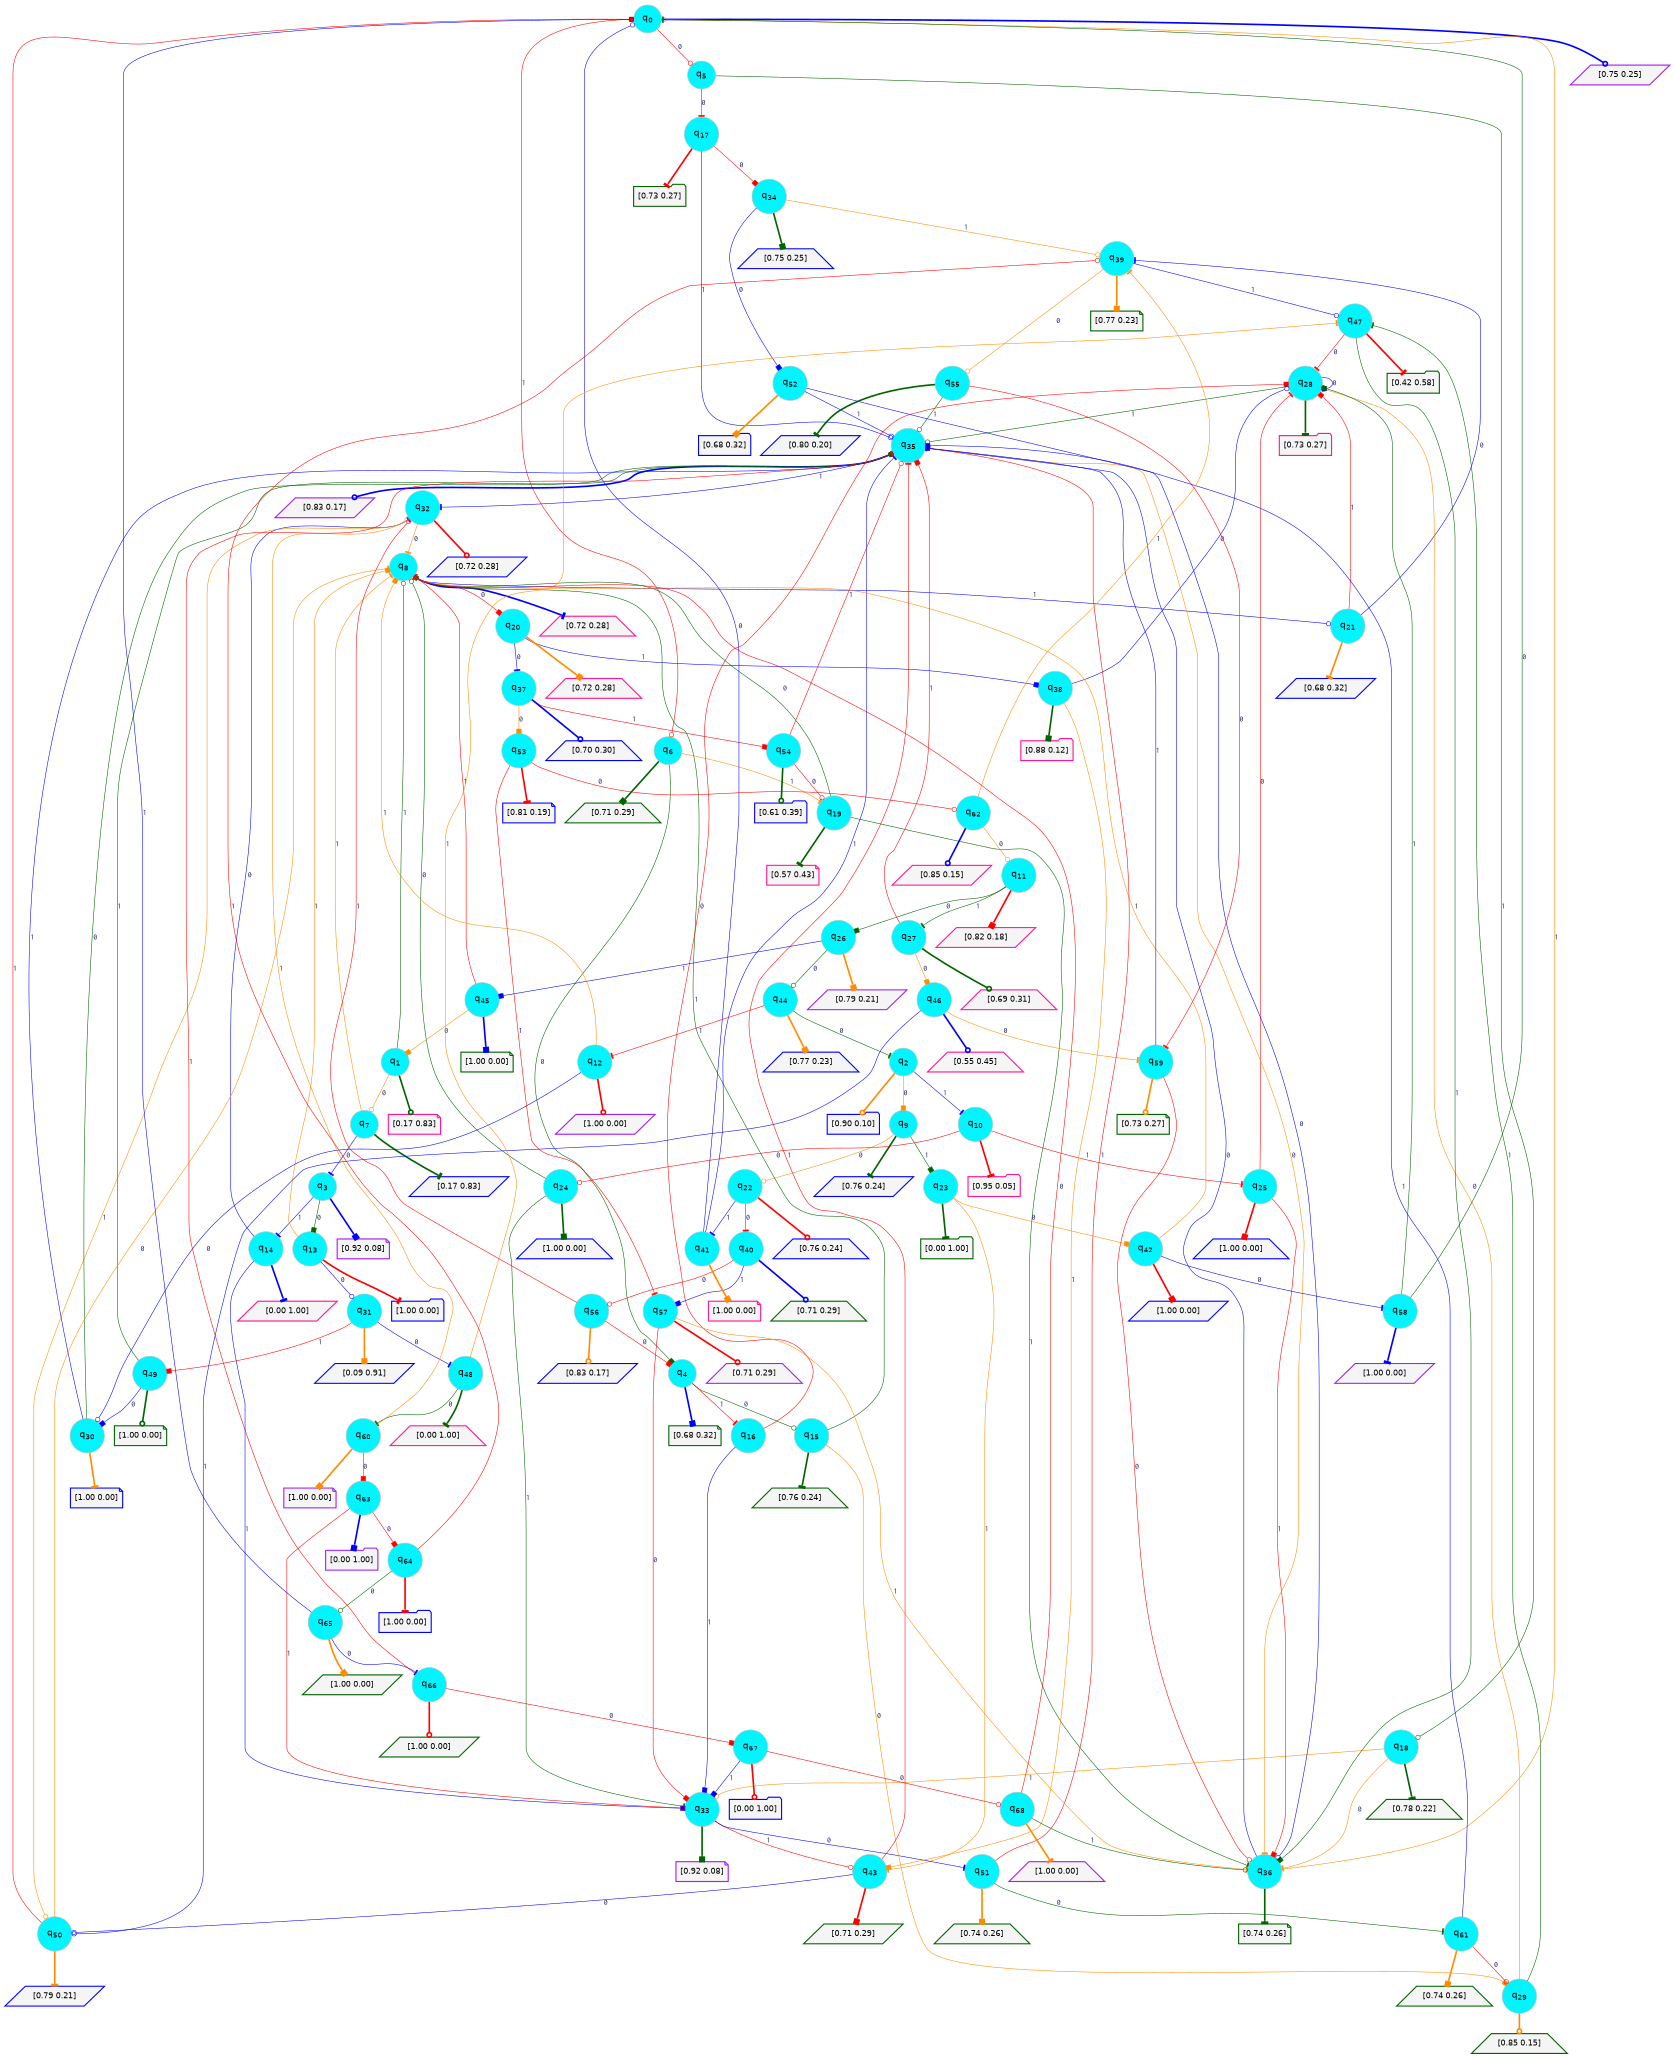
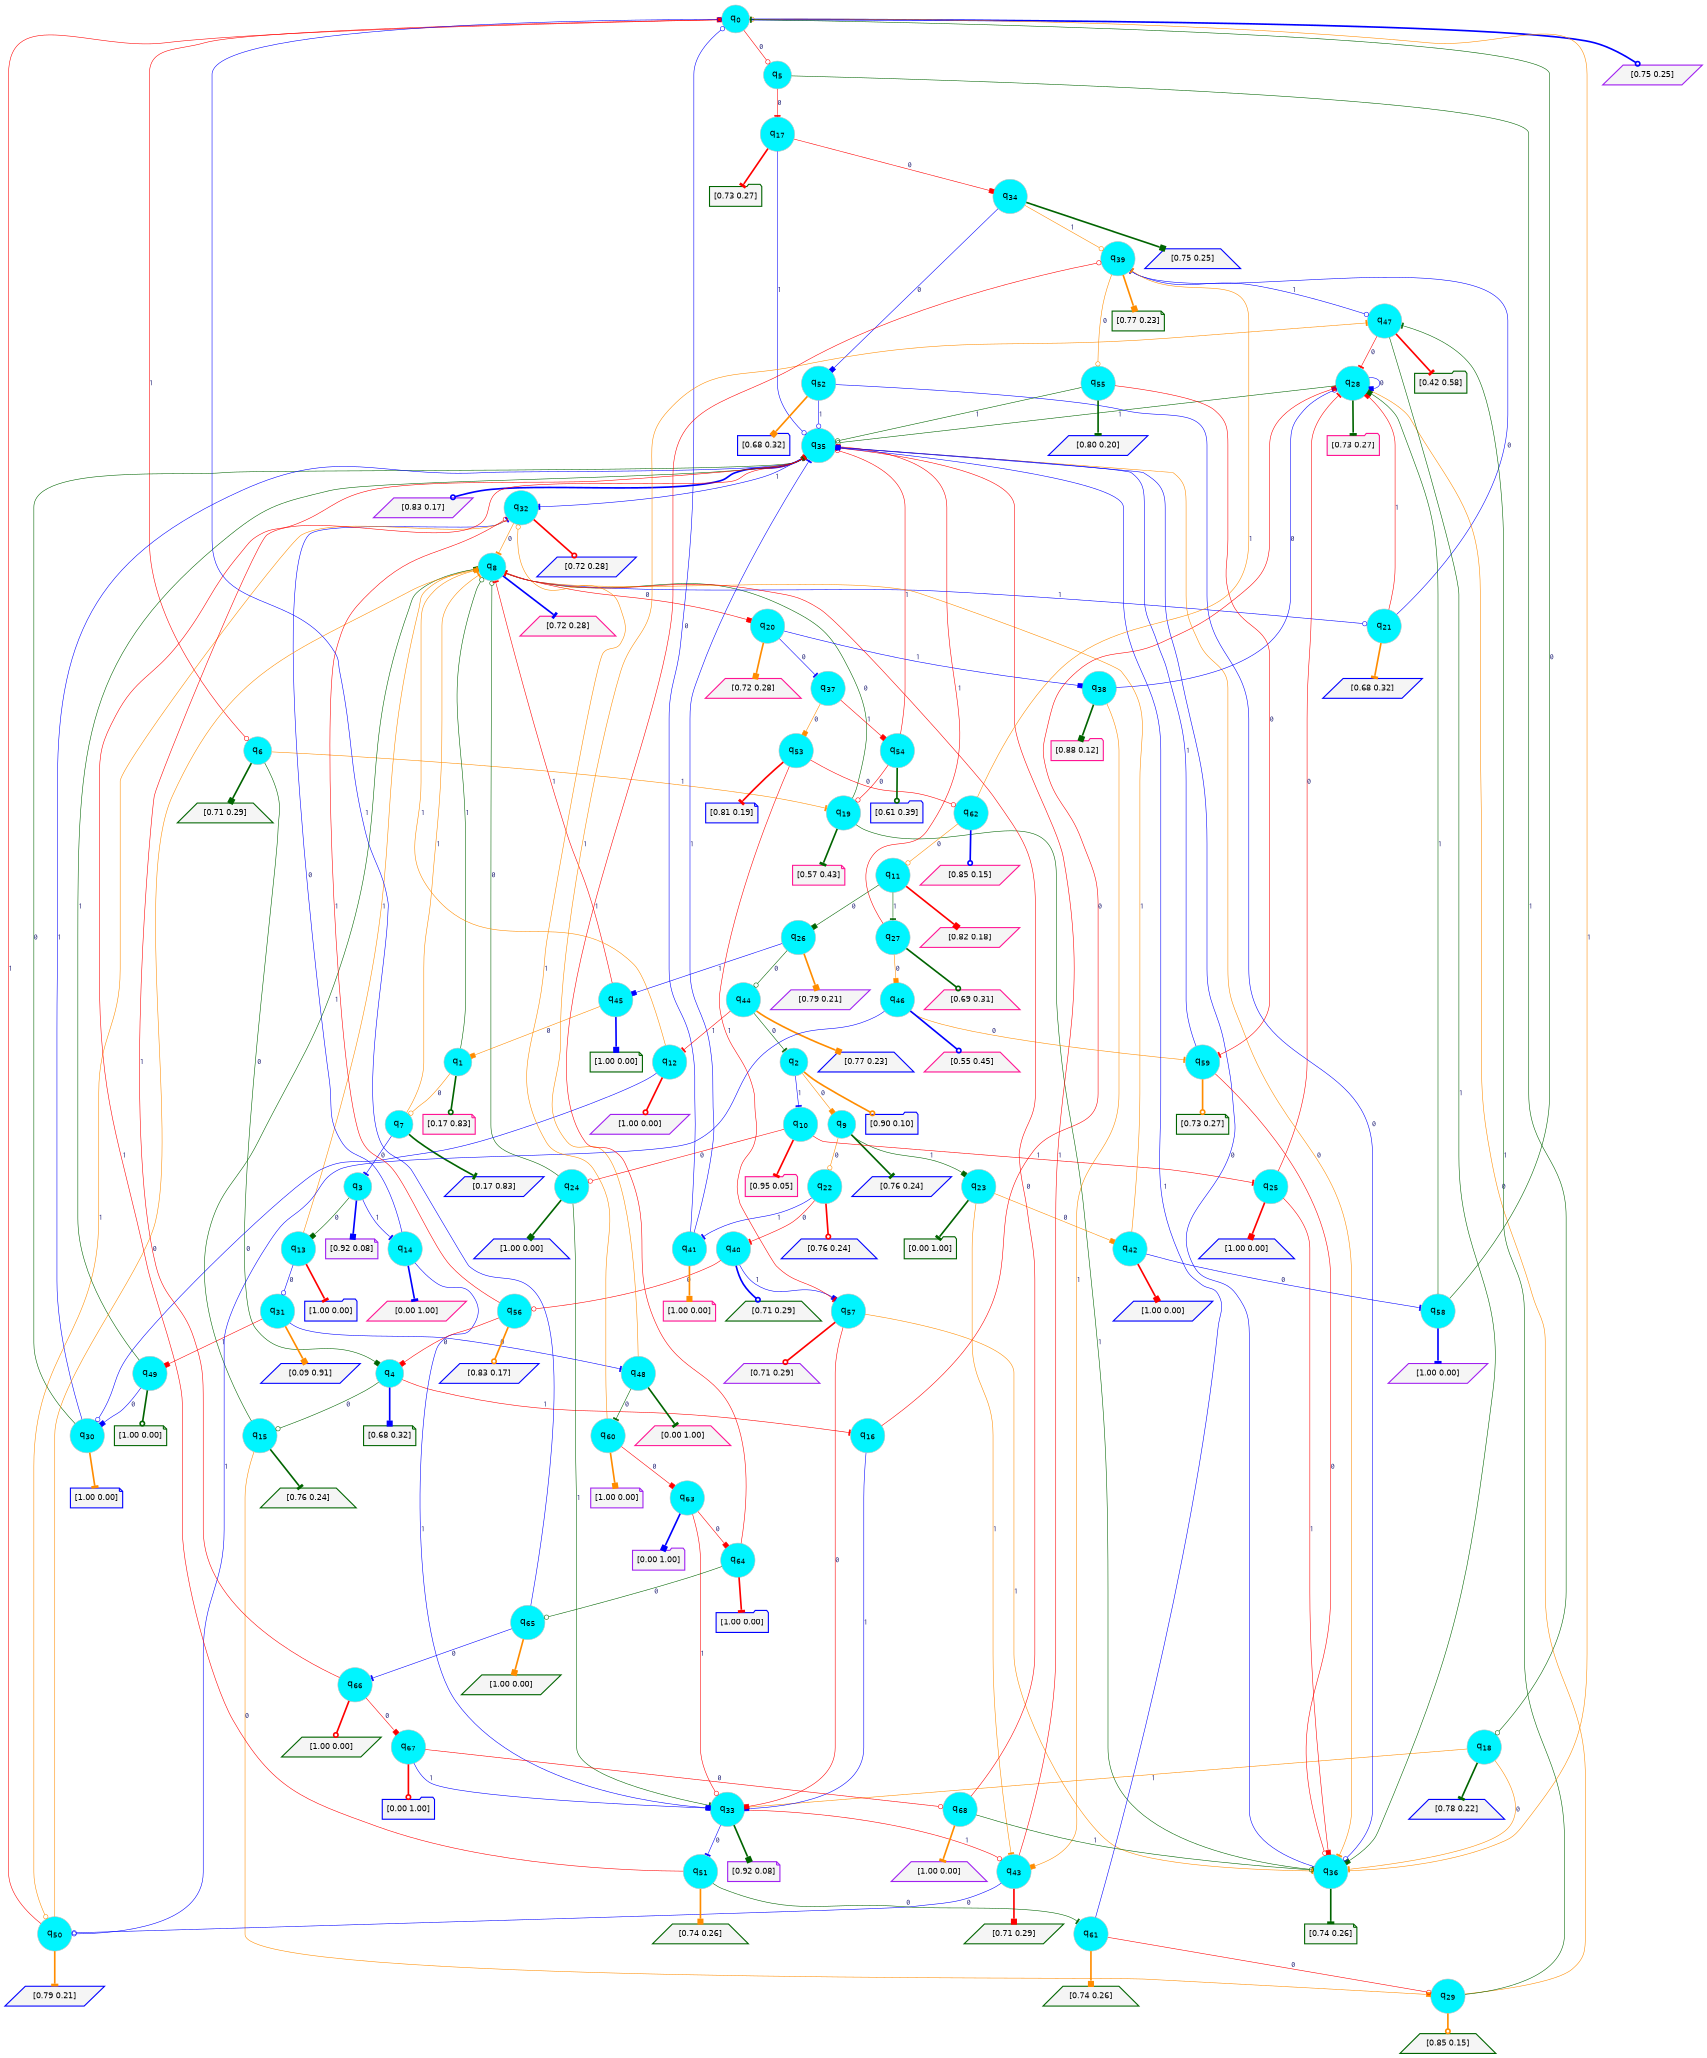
node "[0.70 0.30]": removed
node "[0.78 0.22]": color darkgreen -> blue
